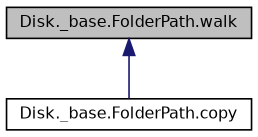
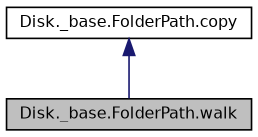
edge "Disk._base.FolderPath.copy" -> "Disk._base.FolderPath.walk": reversed
